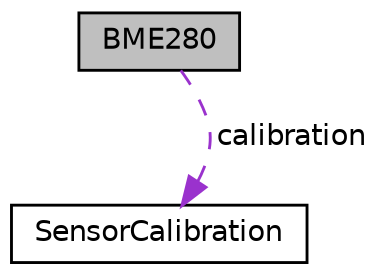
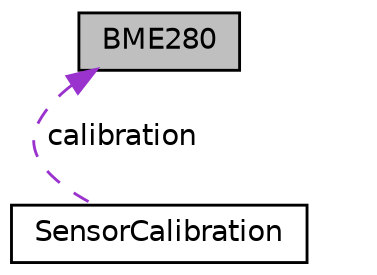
edge "BME280" -> "SensorCalibration": reversed
